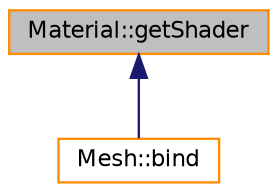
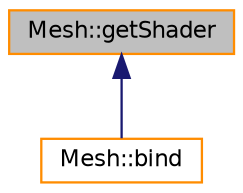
node "Material::getShader": label "Material::getShader" -> "Mesh::getShader"
